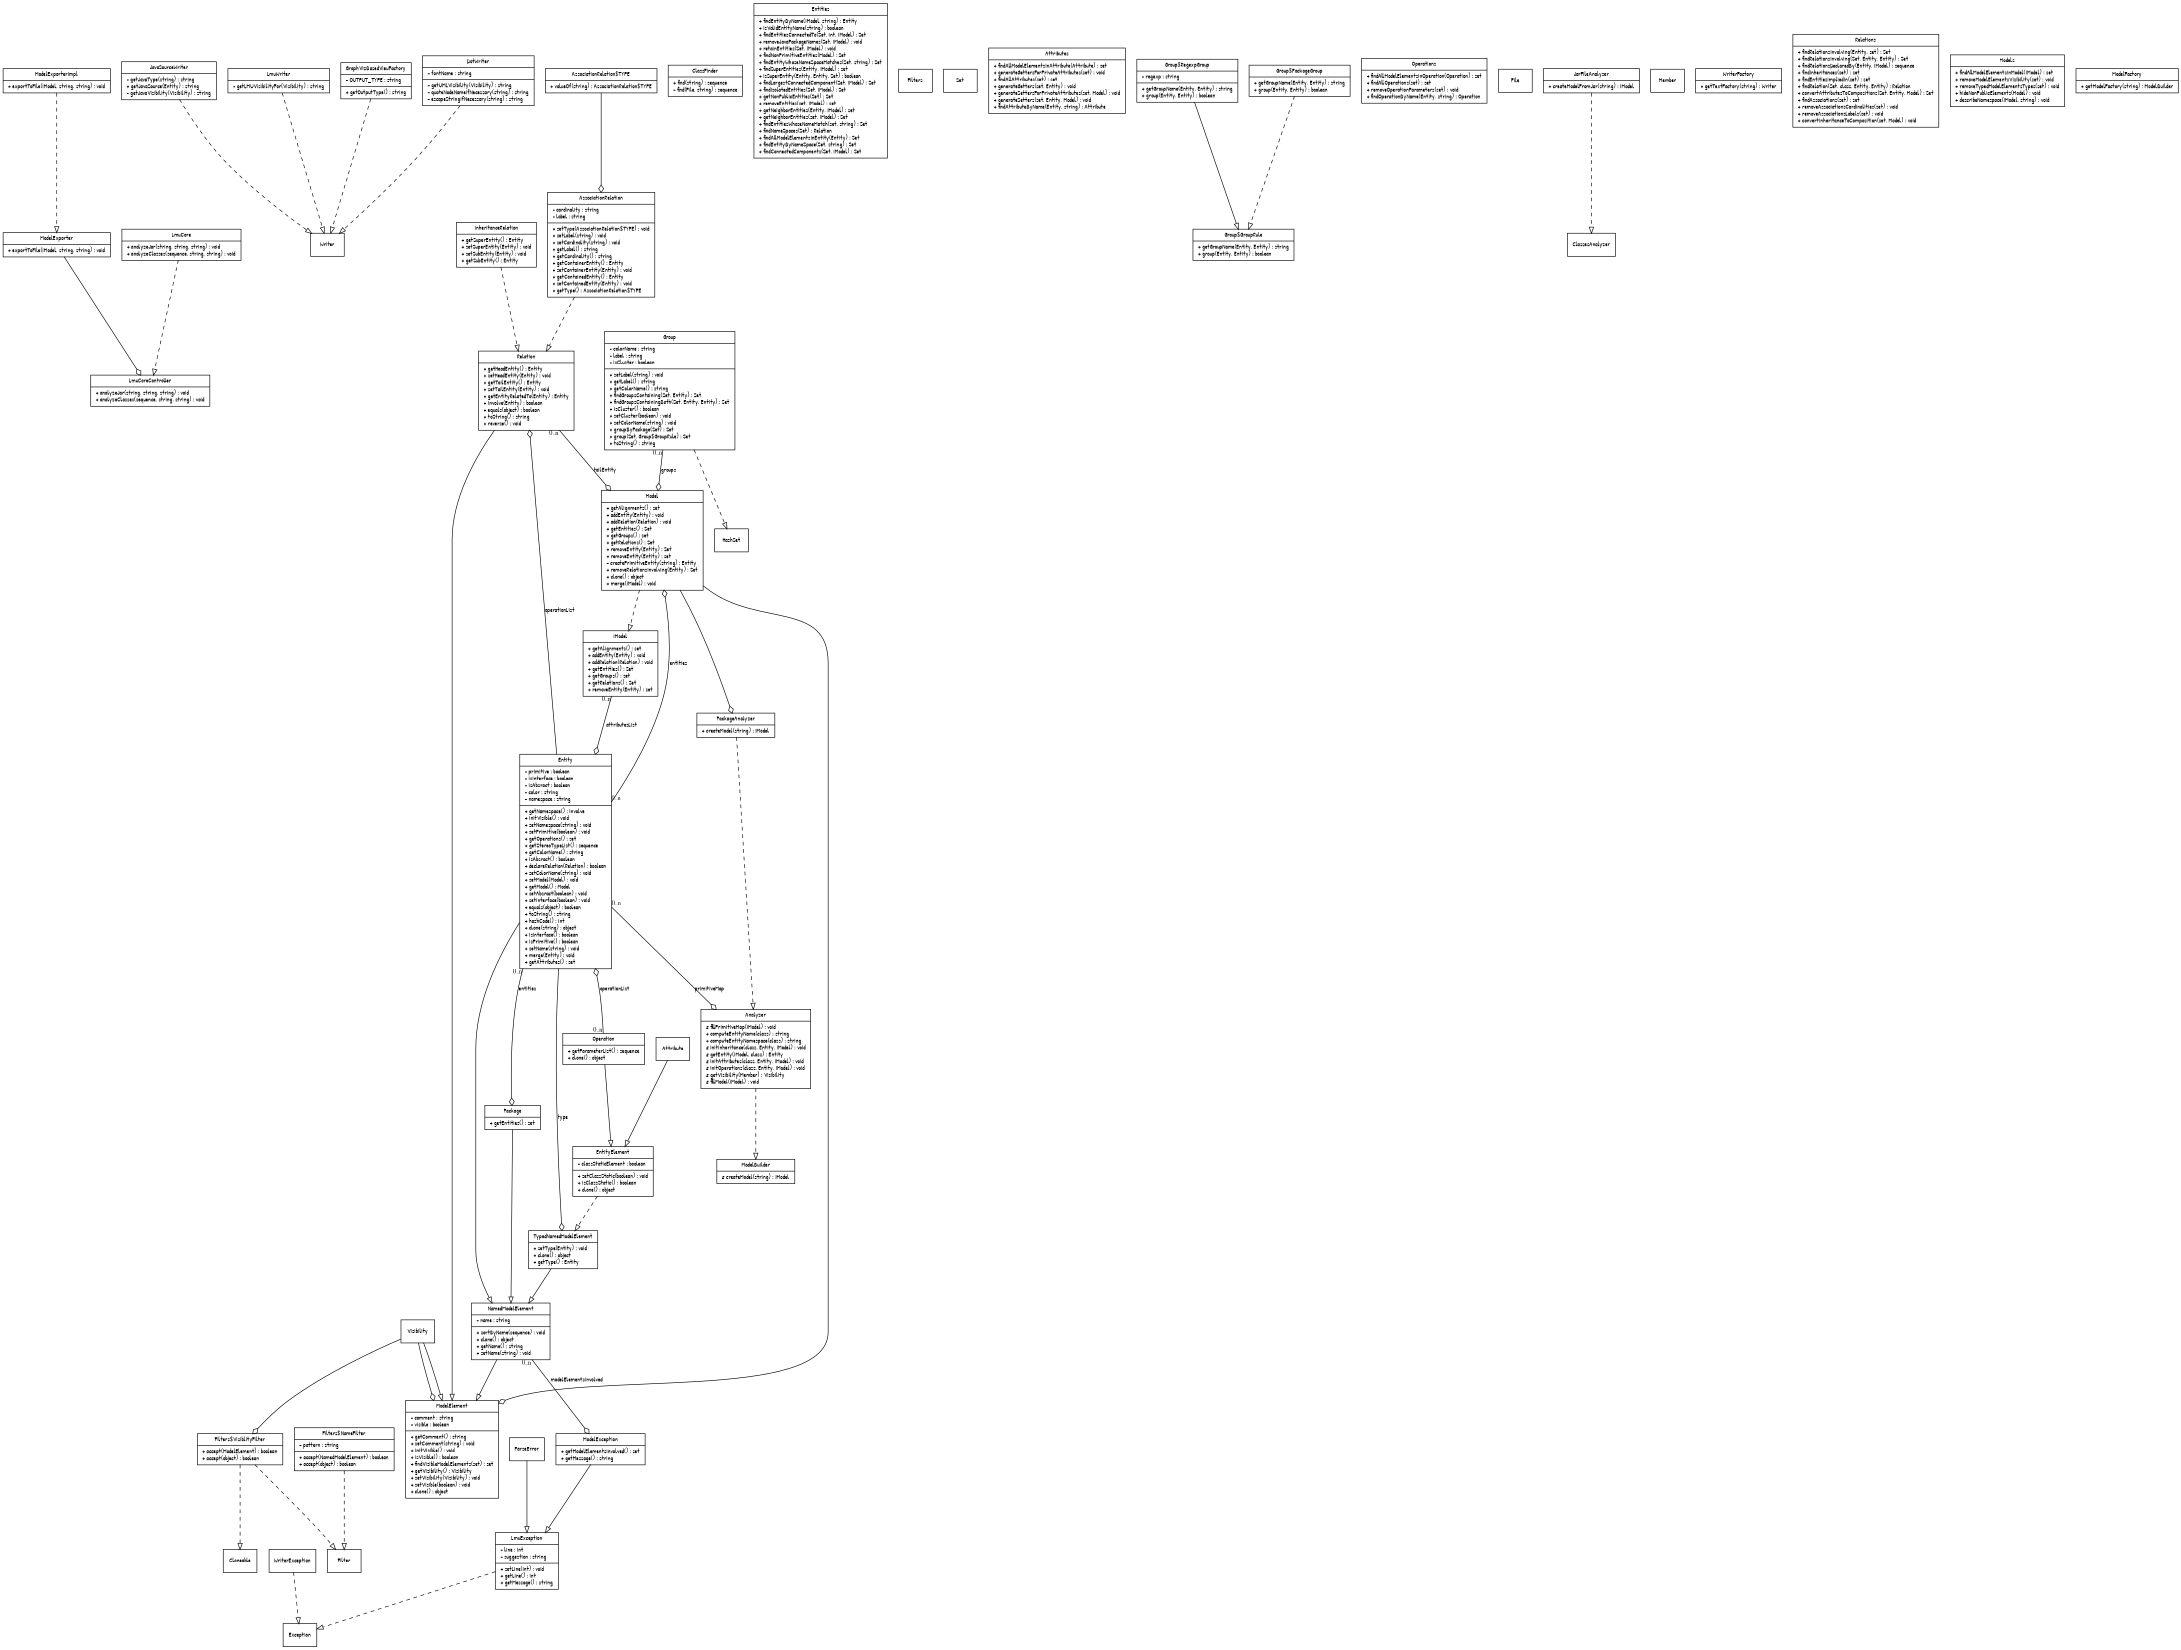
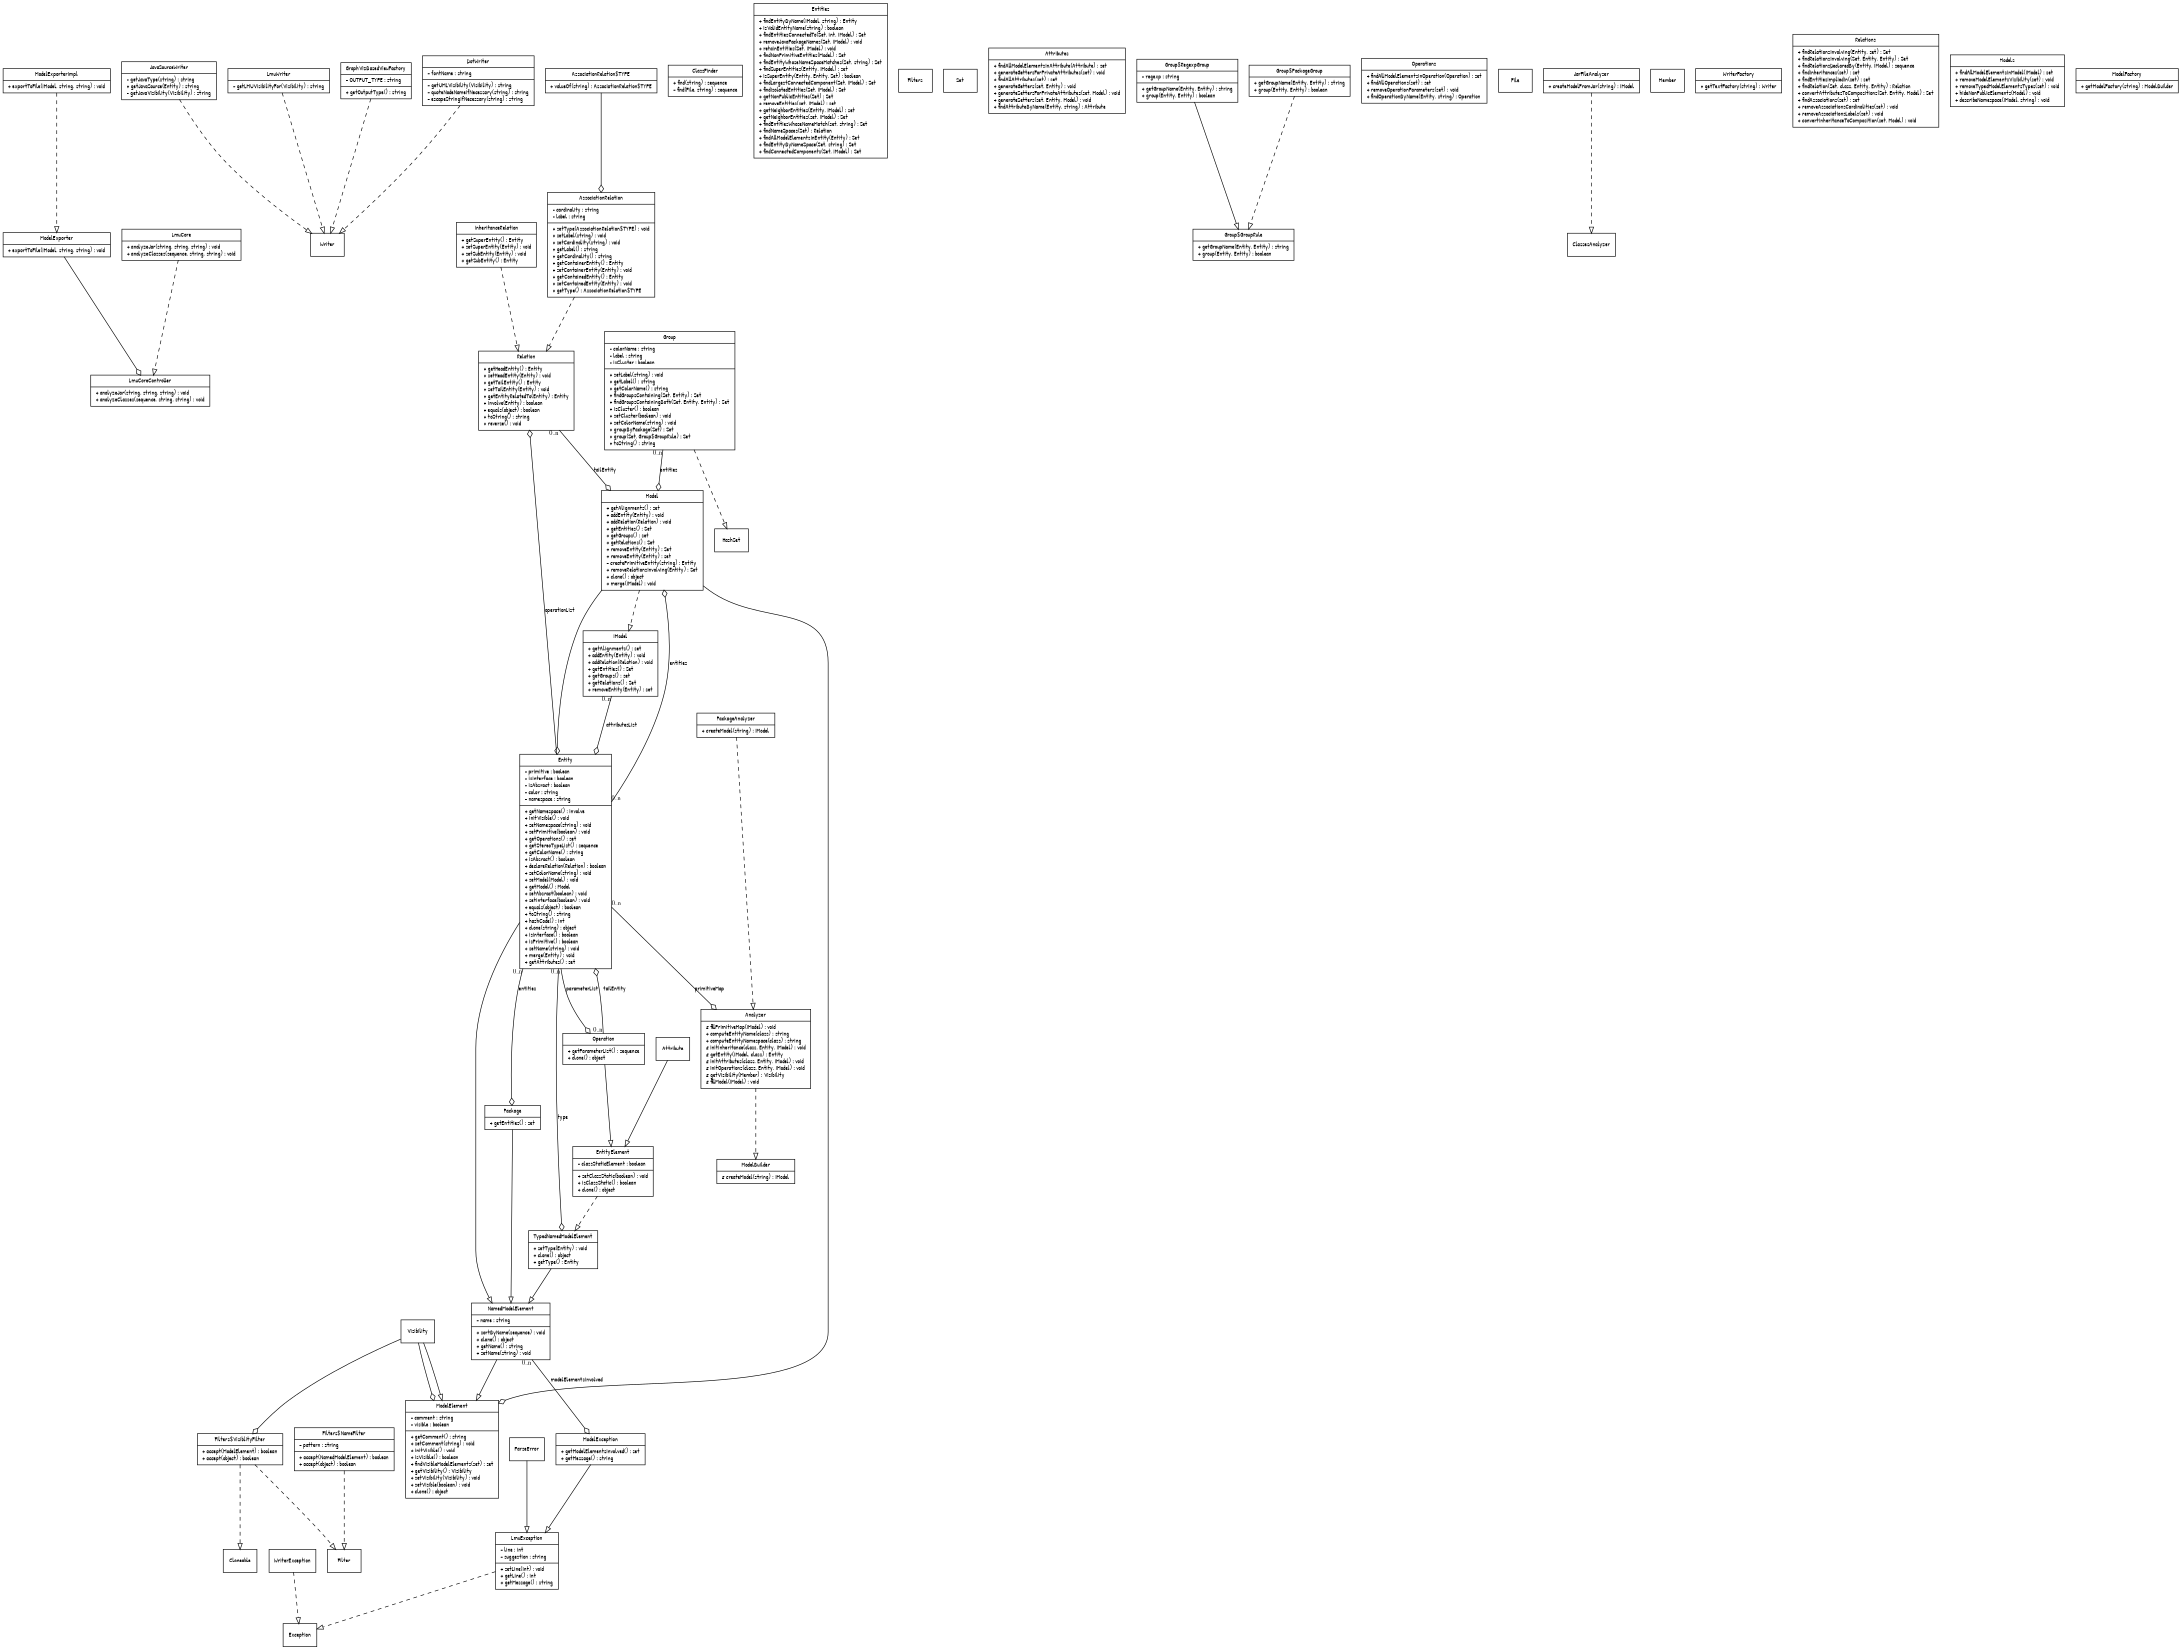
edge "Group" -> "Model": label "groups" -> "entities"
edge "Model" -> "PackageAnalyzer": now "Model" -> "Entity"
edge "Relation" -> "ModelElement": removed
edge "Operation" -> "Entity": label "operationList" -> "tailEntity"
edge "Entity" -> "Operation": added, label "parameterList"
